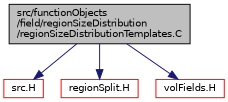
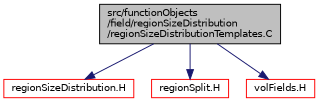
node "src.H": label "src.H" -> "regionSizeDistribution.H"
